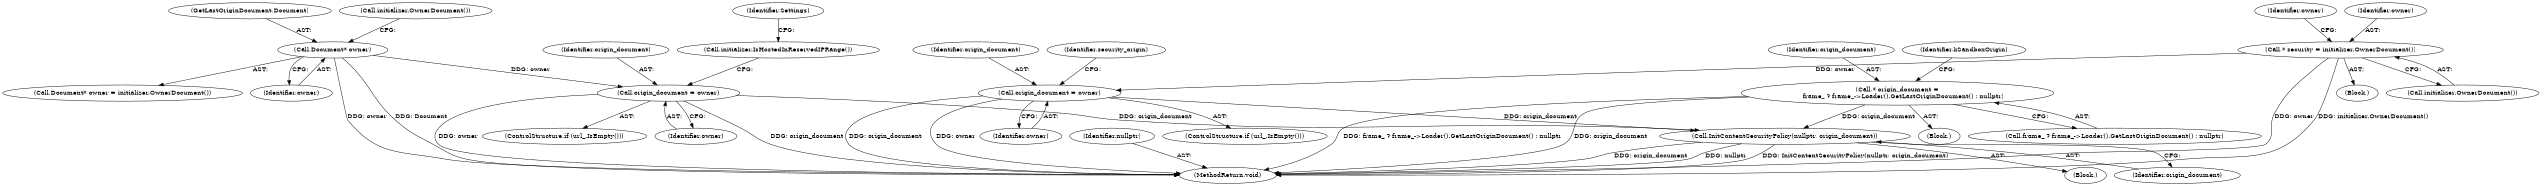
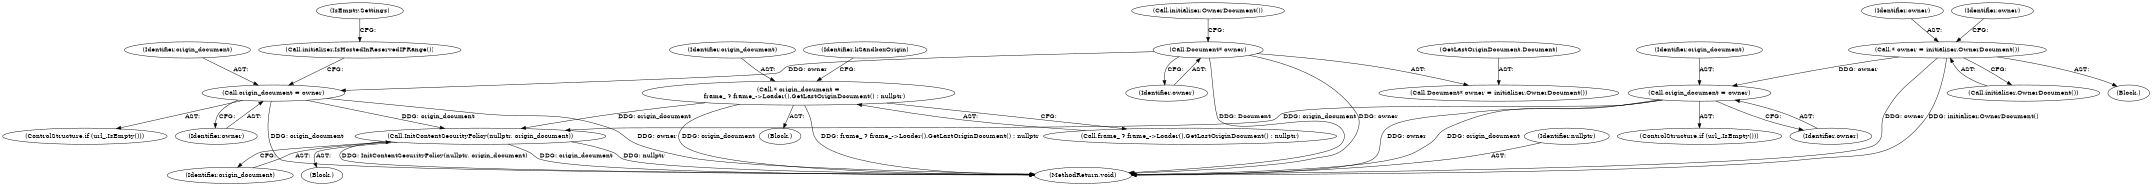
node "(Identifier,Settings)": label "(Identifier,Settings)" -> "(IsEmpty,Settings)"
edge "(GetLastOriginDocument,Document)" -> "(Call,Document* owner)": now "(GetLastOriginDocument,Document)" -> "(Call,Document* owner = initializer.OwnerDocument())"
node "(Identifier,security_origin)": removed
node "(Call,* security = initializer.OwnerDocument())": label "(Call,* security = initializer.OwnerDocument())" -> "(Call,* owner = initializer.OwnerDocument())"
